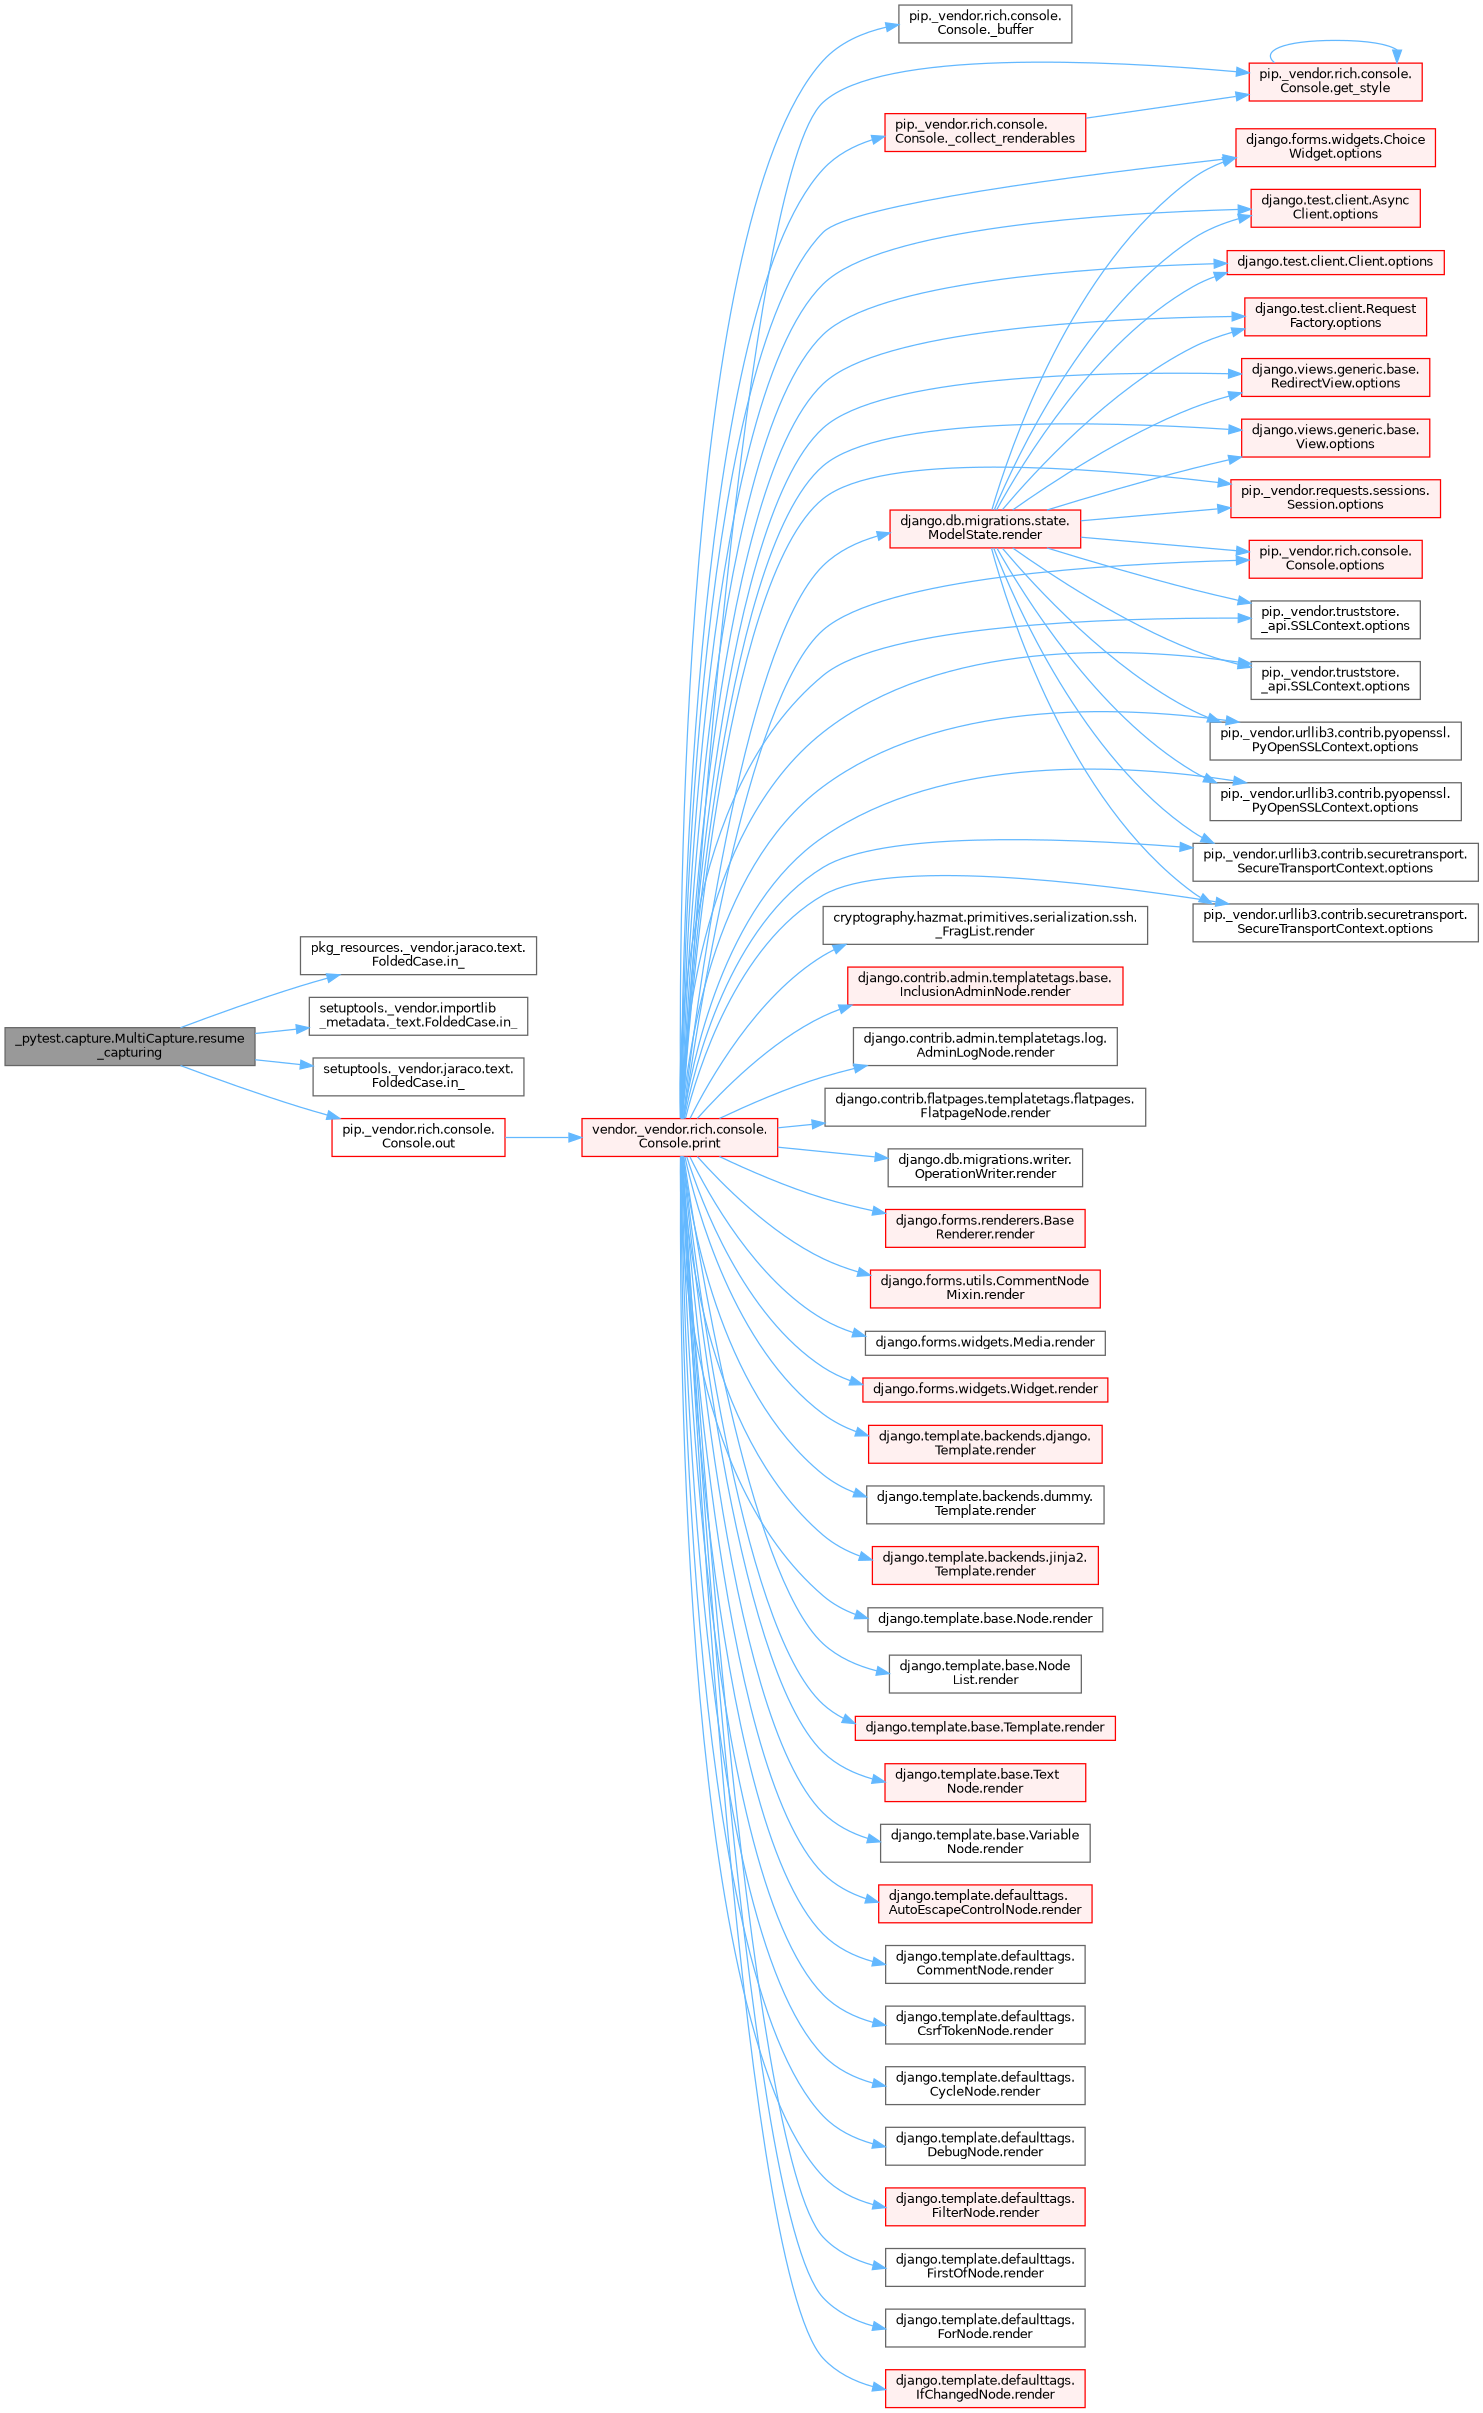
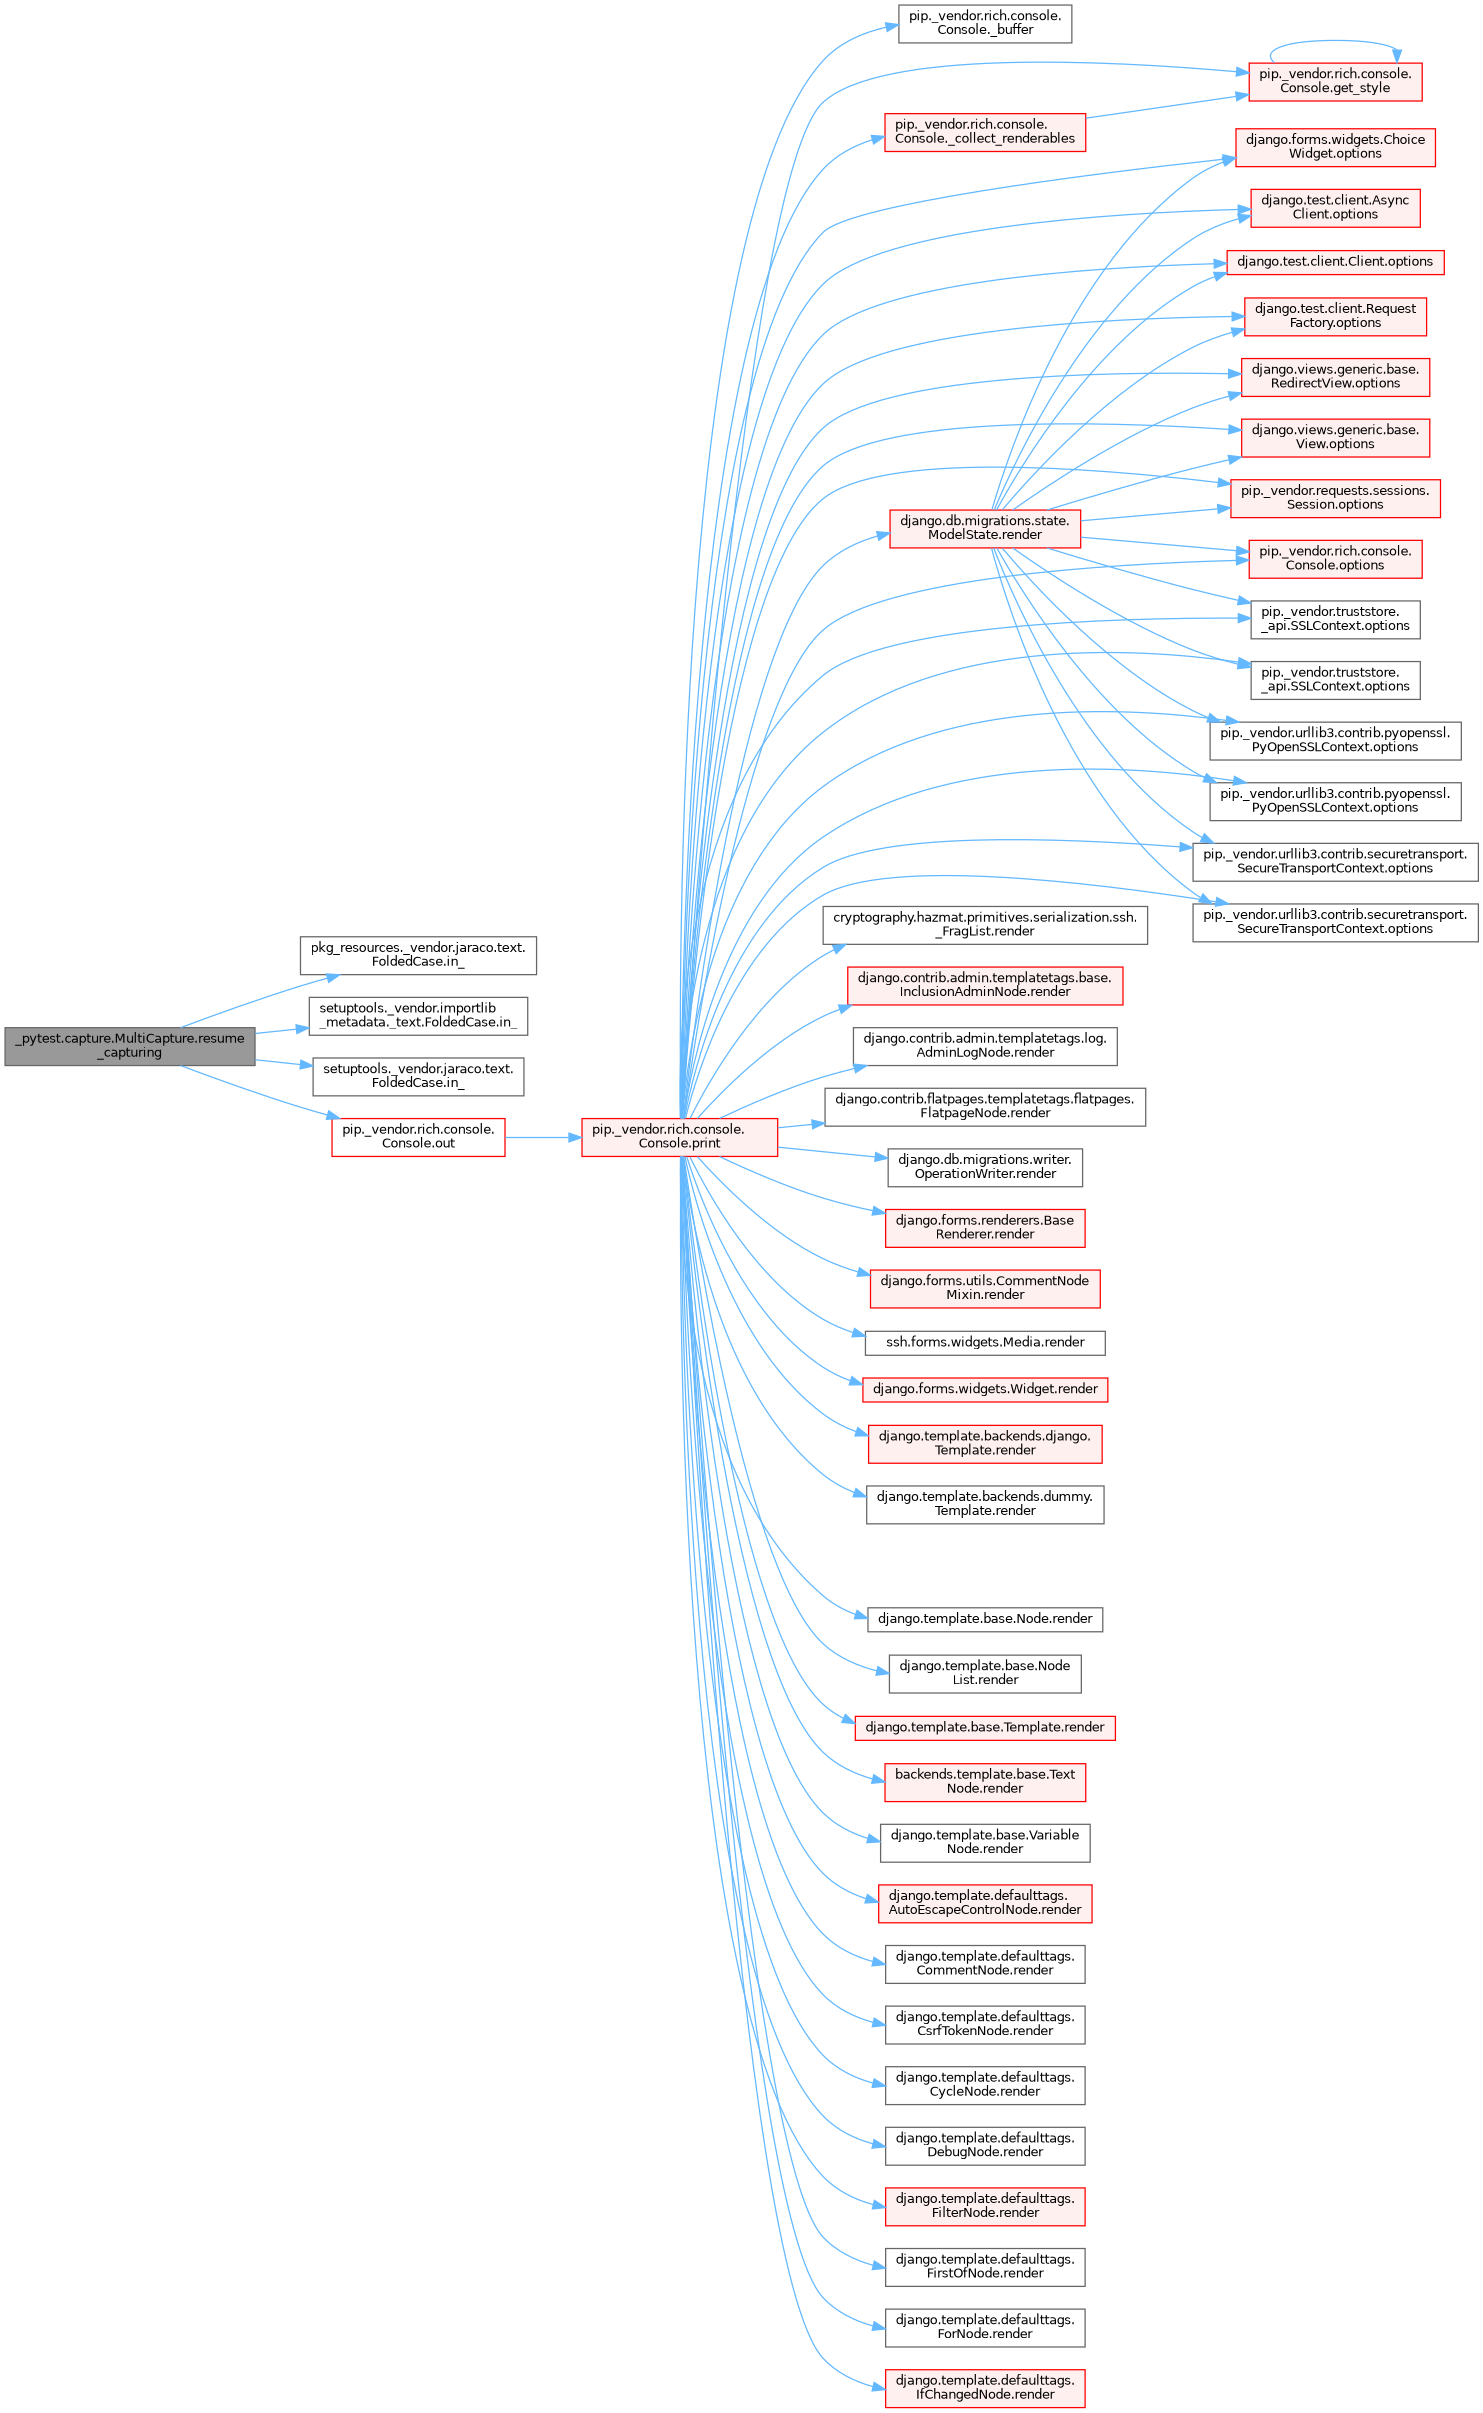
node "vendor._vendor.rich.console. Console.print": label "vendor._vendor.rich.console. Console.print" -> "pip._vendor.rich.console. Console.print"
node "django.forms.widgets.Media.render": label "django.forms.widgets.Media.render" -> "ssh.forms.widgets.Media.render"
node "django.template.backends.jinja2. Template.render": removed
node "django.template.base.Text Node.render": label "django.template.base.Text Node.render" -> "backends.template.base.Text Node.render"
